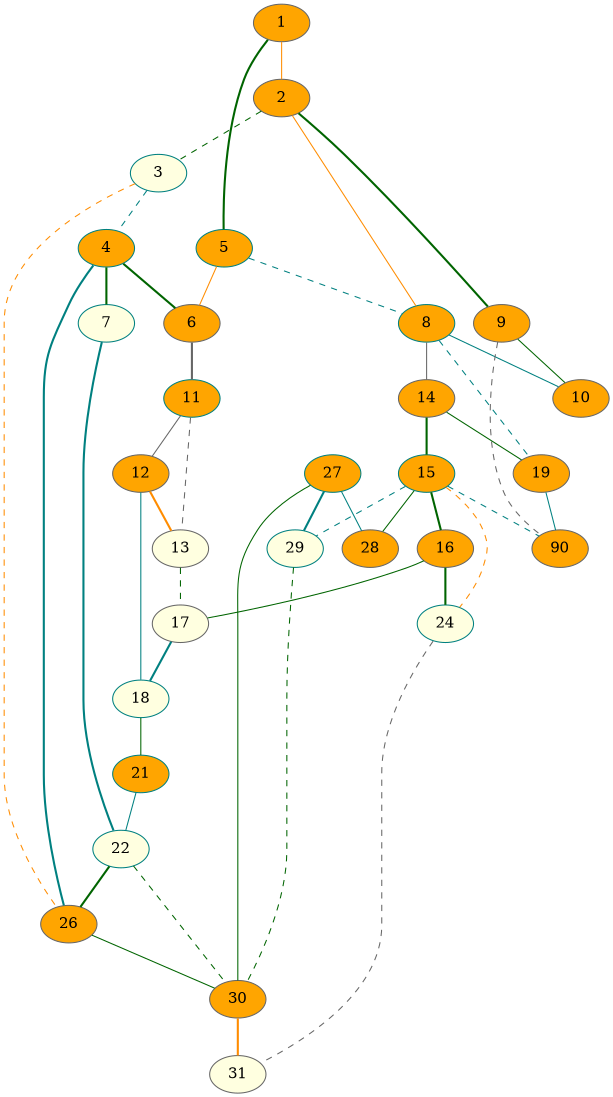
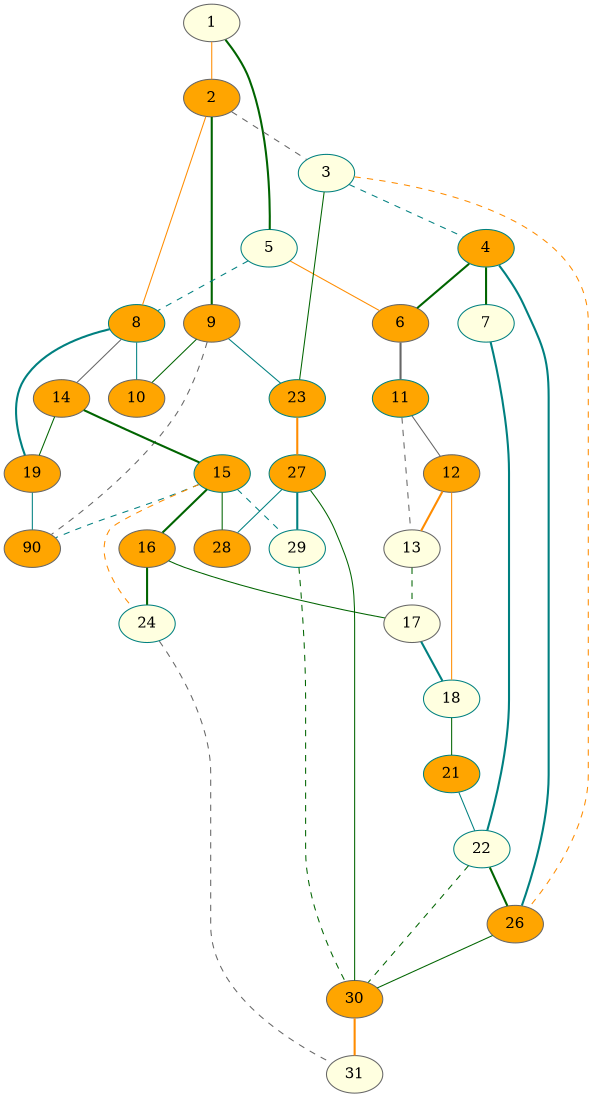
node "1": fillcolor orange -> lightyellow
edge "2" -- "3": color darkgreen -> gray40
node "5": fillcolor orange -> lightyellow
node "23": added
edge "8" -- "19": style dashed -> bold
edge "12" -- "18": color teal -> darkorange
